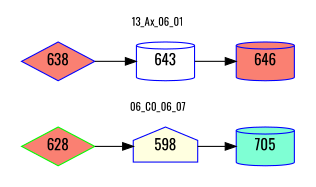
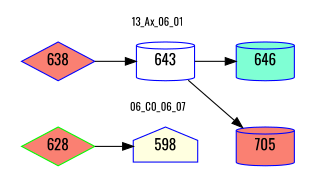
node "646": fillcolor salmon -> aquamarine
edge "598" -> "705": now "643" -> "705"
node "705": fillcolor aquamarine -> salmon
